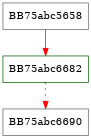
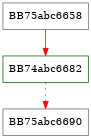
node "BB75abc5658": label "BB75abc5658" -> "BB75abc6658"
node "BB75abc6682": label "BB75abc6682" -> "BB74abc6682"
